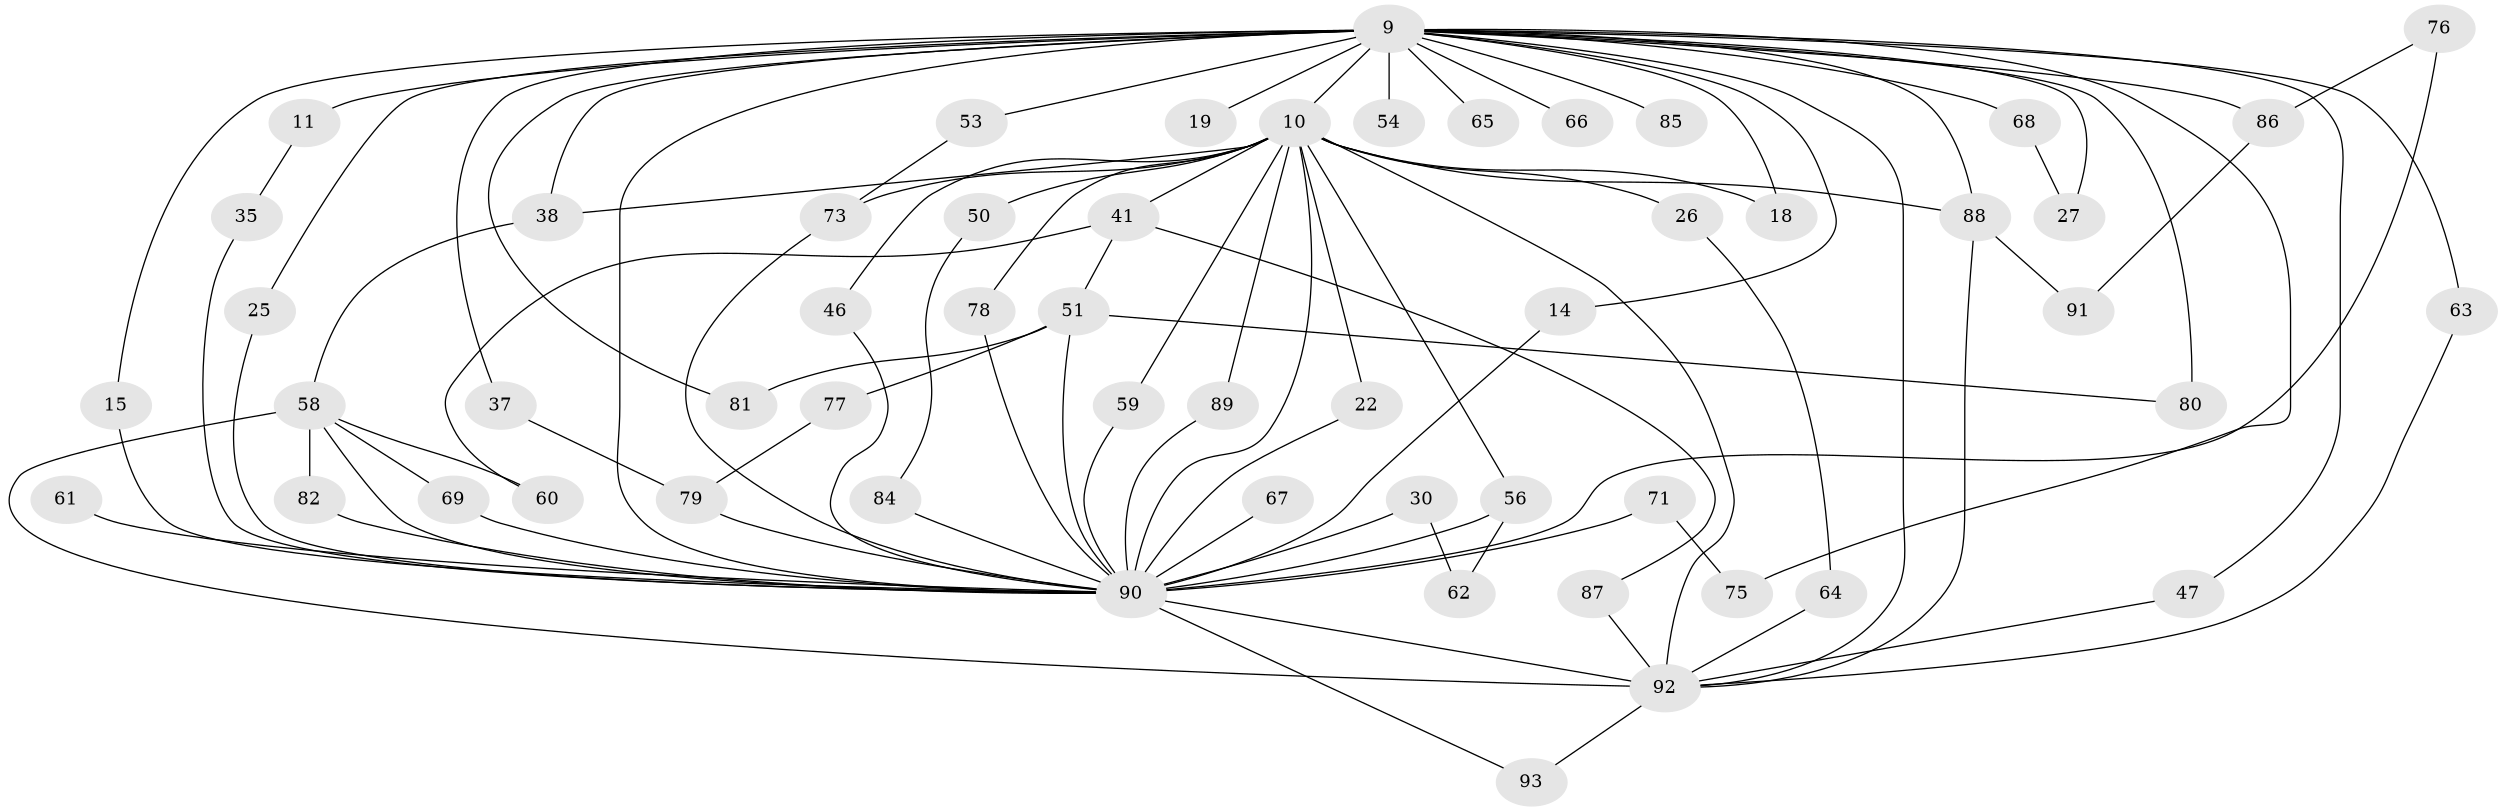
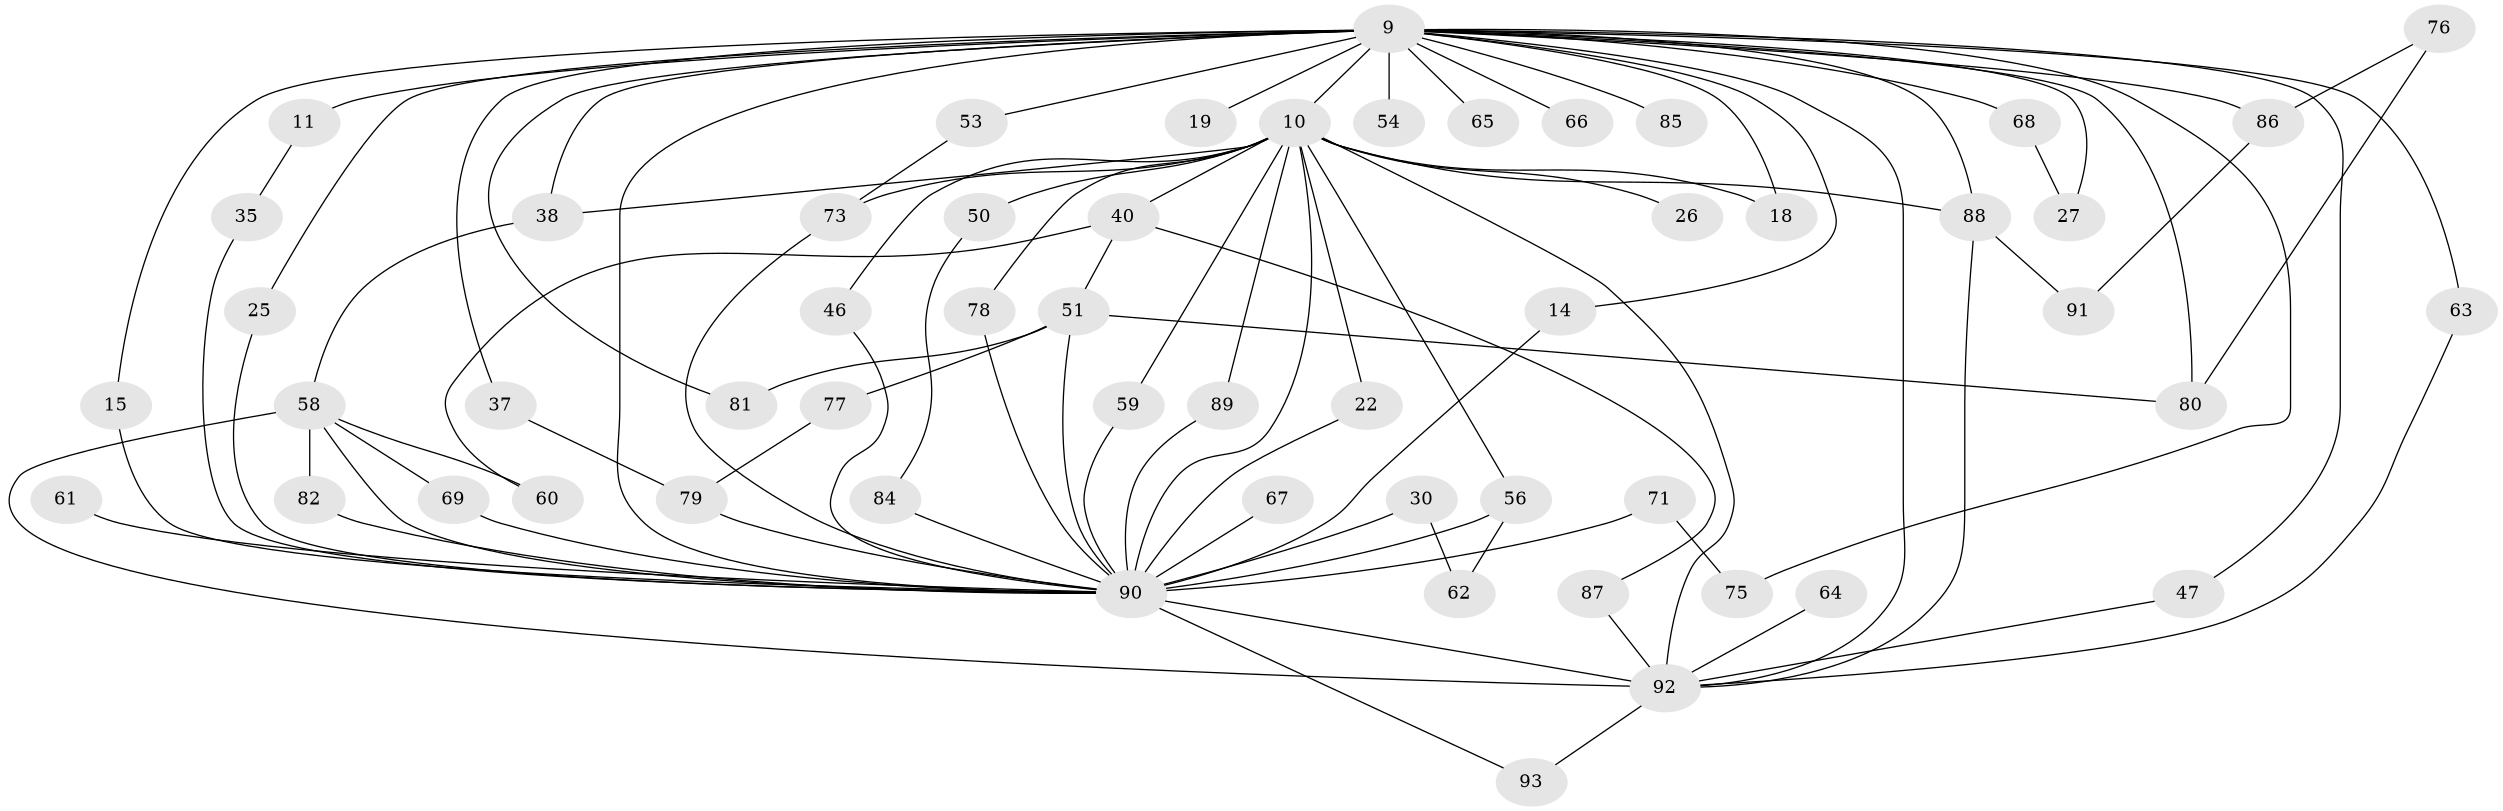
node "41": label "41" -> "40"
edge "26" -- "64": removed
edge "76" -- "90": now "76" -- "80"
